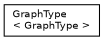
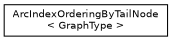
node "GraphType < GraphType >": label "GraphType < GraphType >" -> "ArcIndexOrderingByTailNode < GraphType >"
